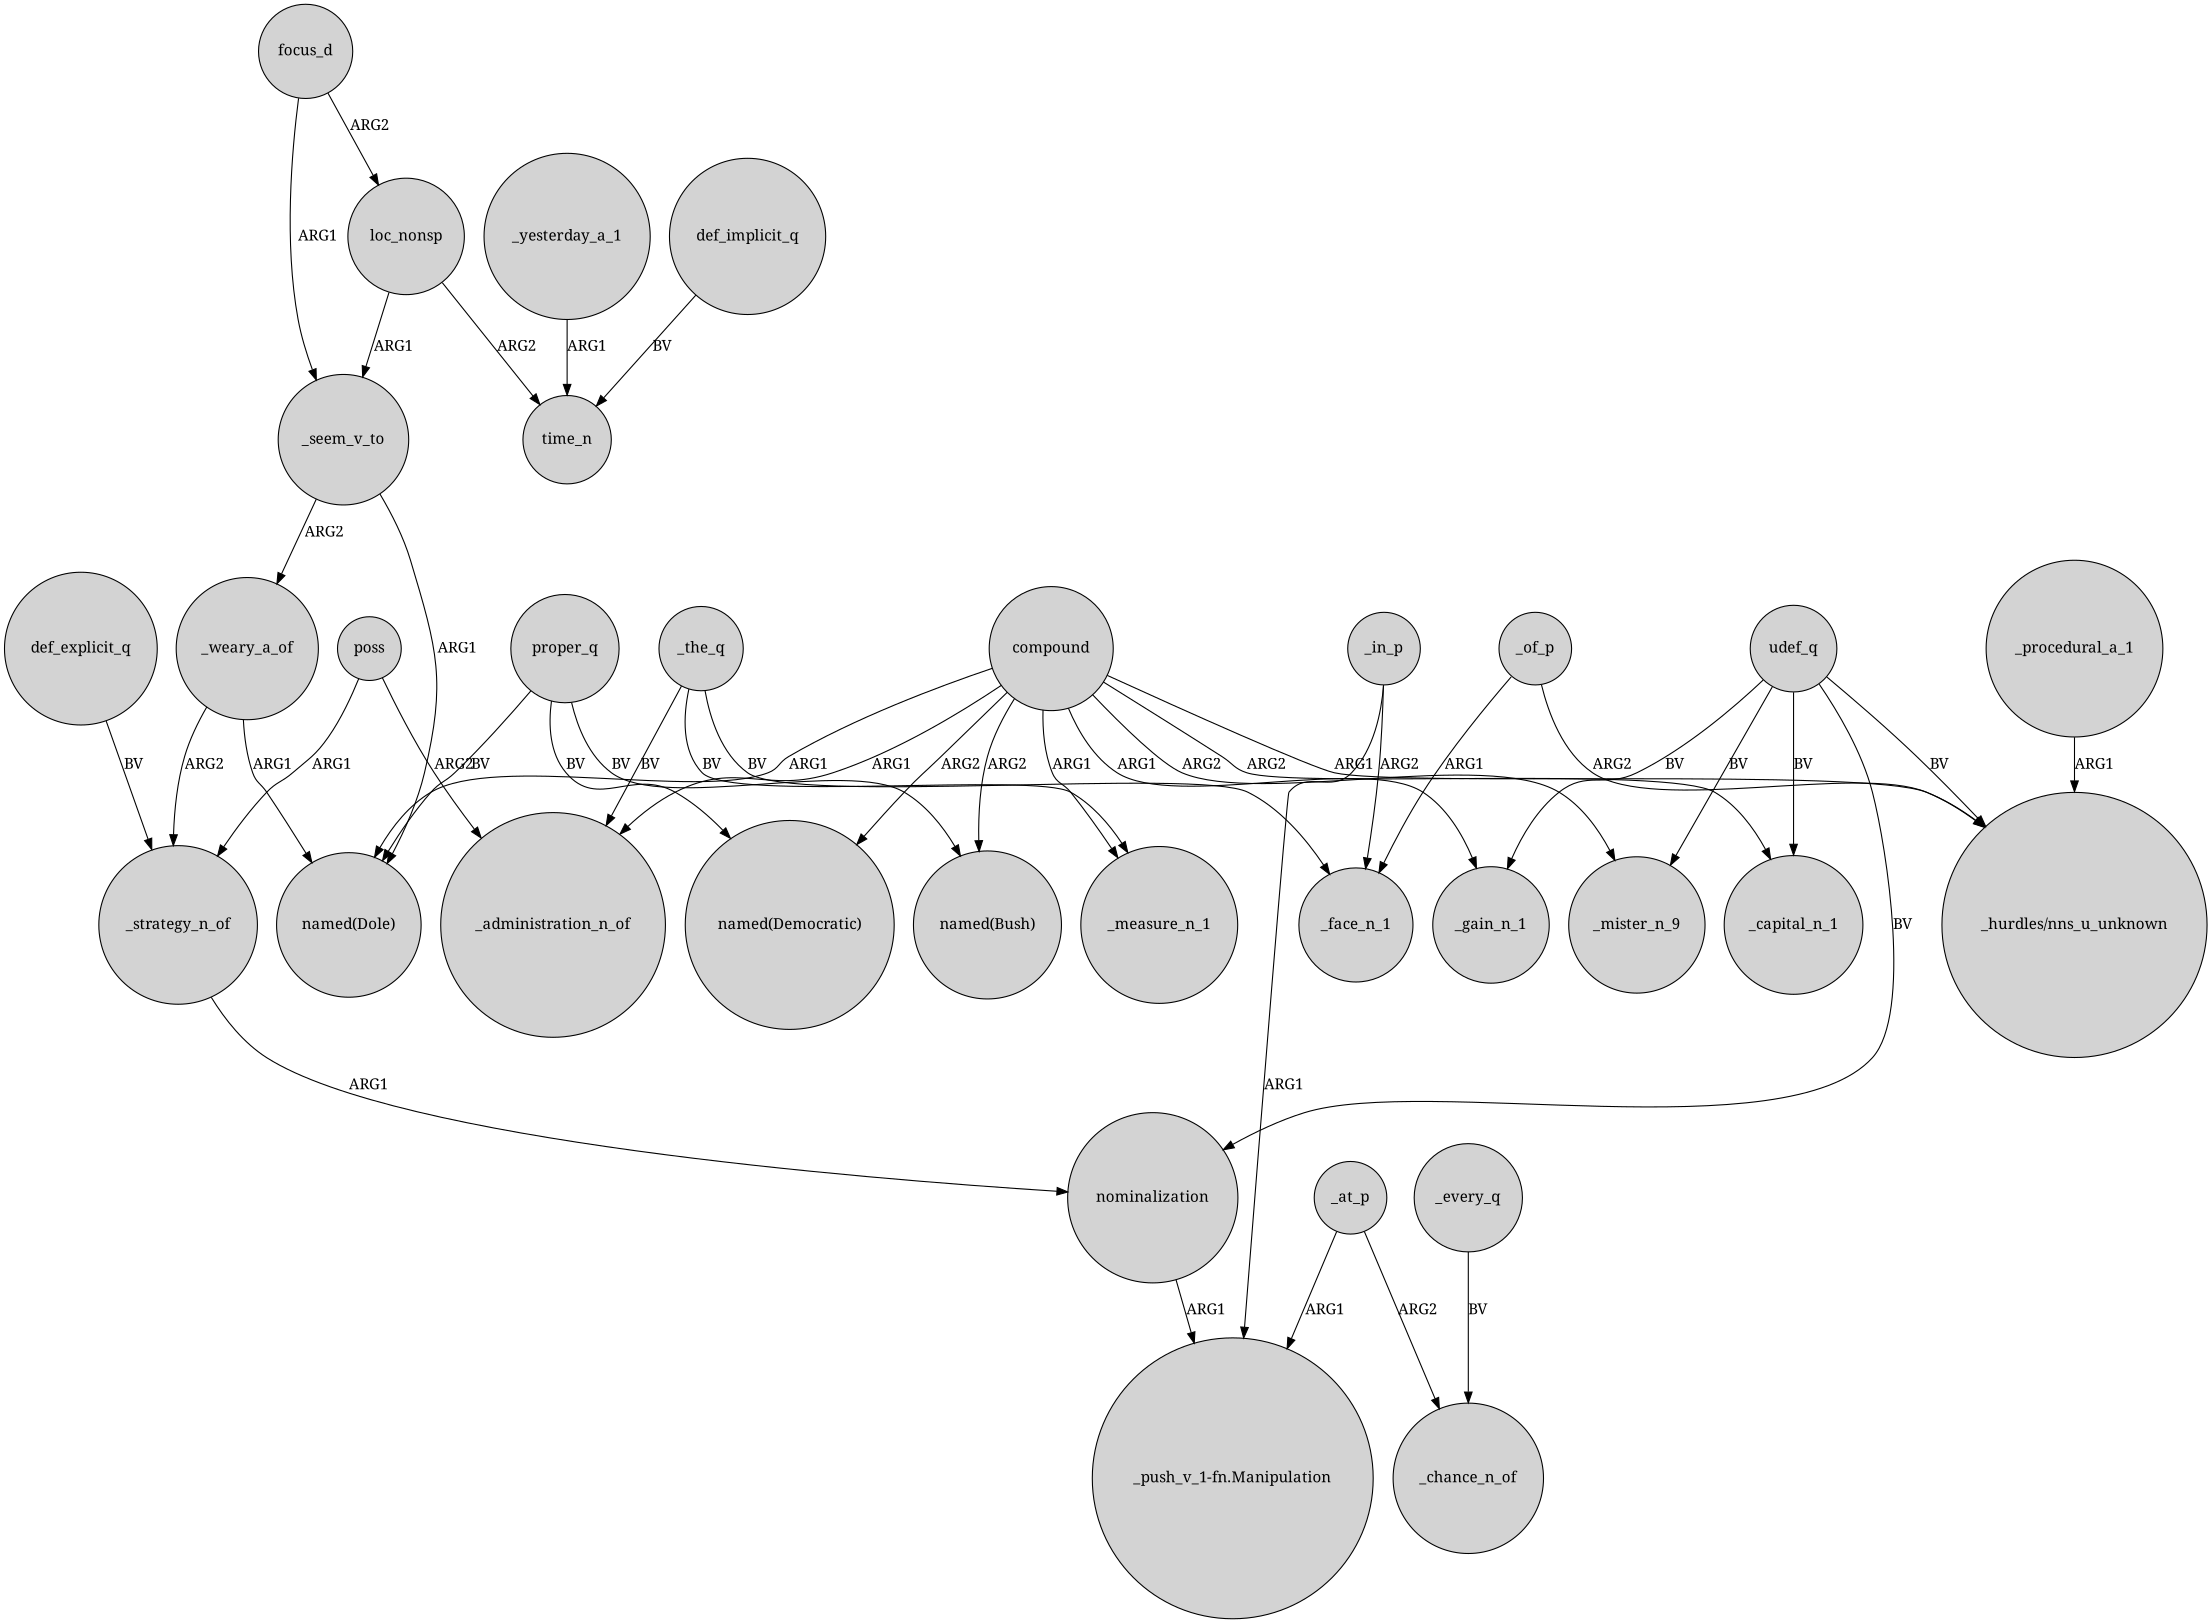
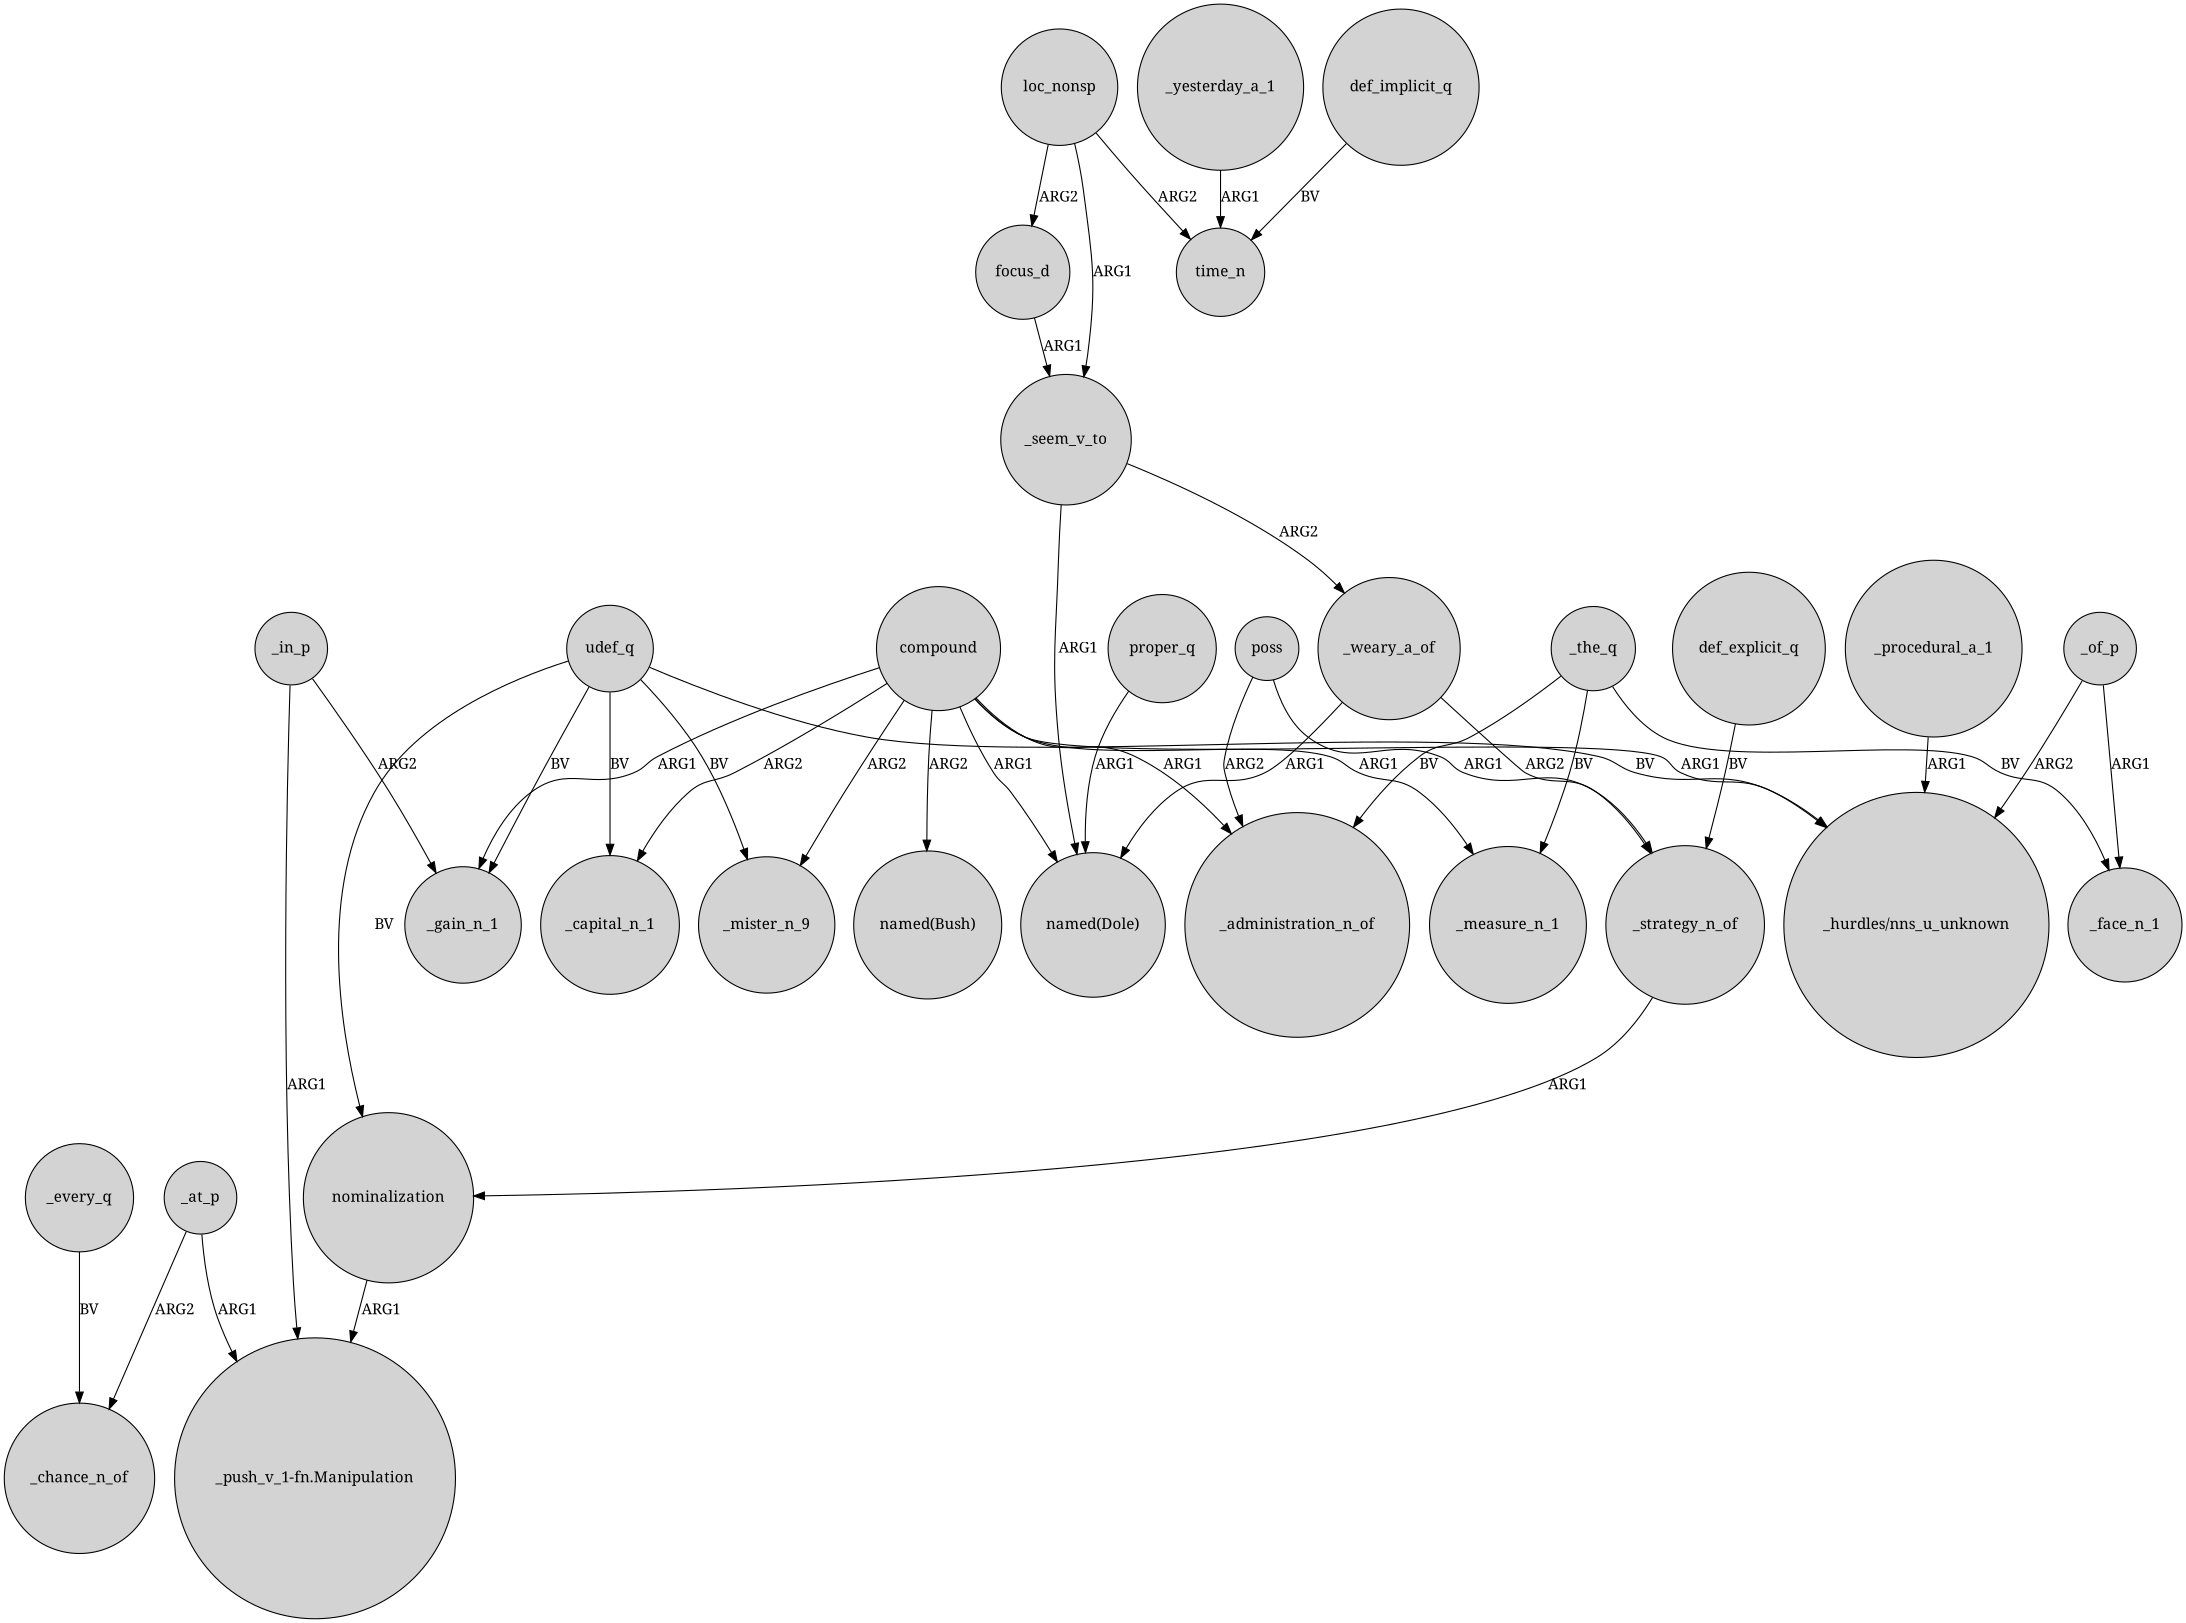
edge "focus_d" -> "loc_nonsp": reversed
edge "proper_q" -> "named(Dole)": label "BV" -> "ARG1"
edge "_in_p" -> "_face_n_1": now "_in_p" -> "_gain_n_1"
edge "proper_q" -> "named(Bush)": removed, label "BV"
node "named(Democratic)": removed
